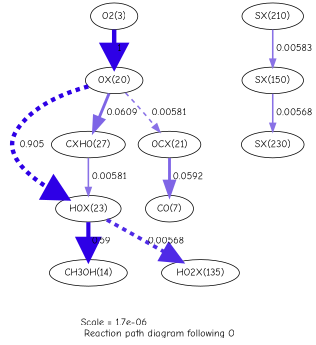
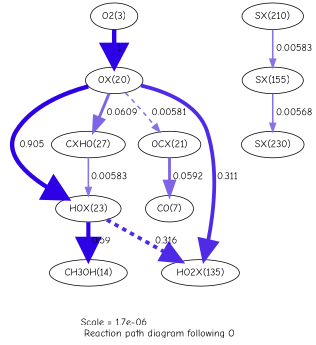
node "SX(150)": label "SX(150)" -> "SX(155)"
edge "OX(20)" -> "HOX(23)": style dashed -> solid
edge "OX(20)" -> "HO2X(135)": added, label "0.311"
edge "CXHO(27)" -> "HOX(23)": label " 0.00581" -> " 0.00583"
edge "HOX(23)" -> "HO2X(135)": label " 0.00568" -> " 0.316"
